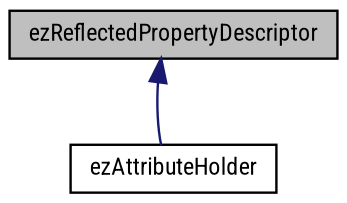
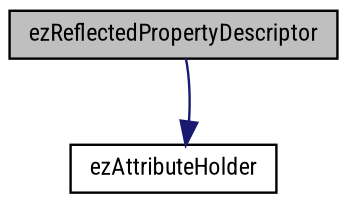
edge "ezAttributeHolder" -> "ezReflectedPropertyDescriptor": reversed
